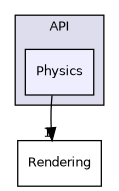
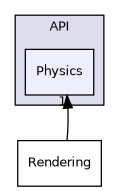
edge "Physics" -> "Rendering": reversed
